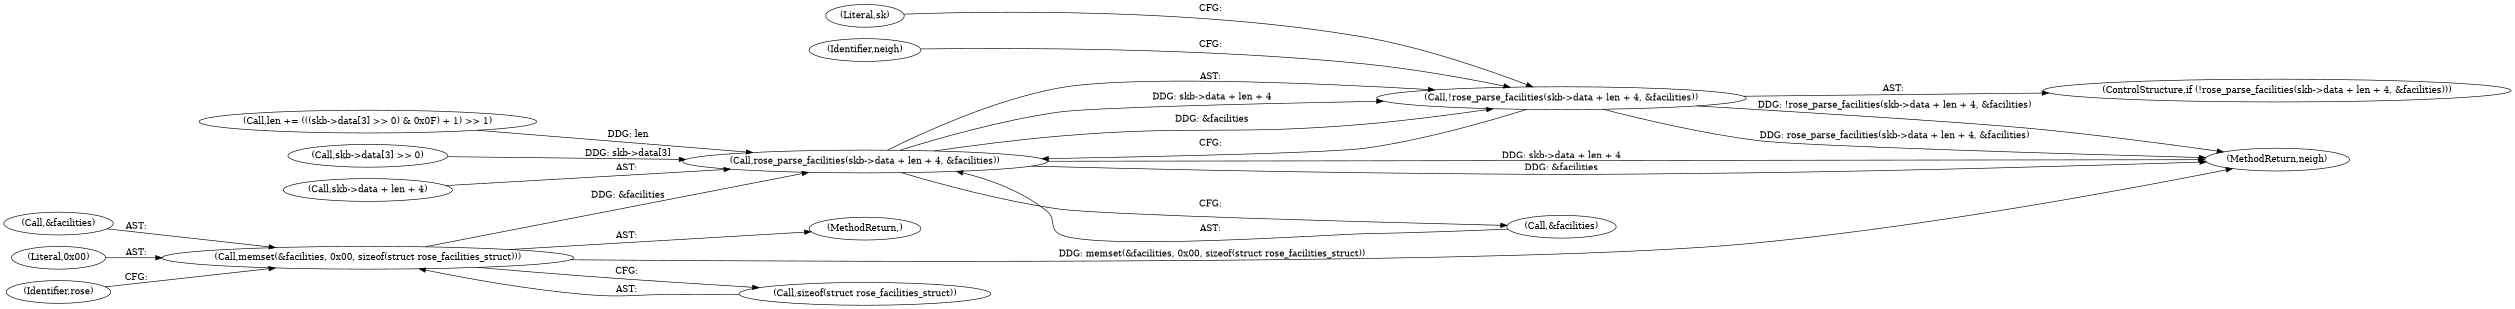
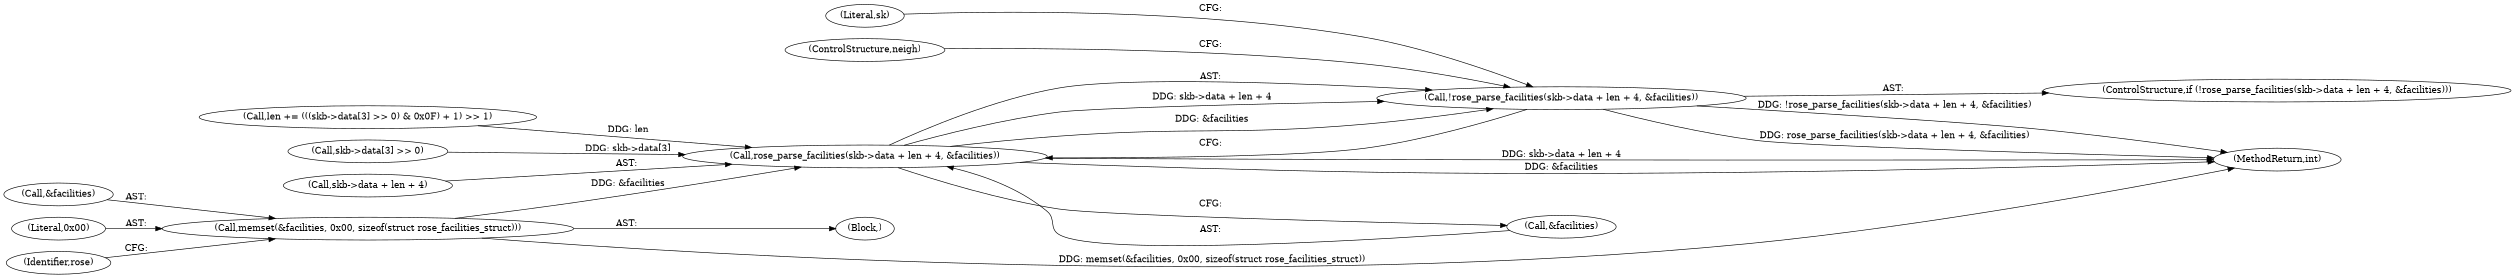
node "(Identifier,neigh)": label "(Identifier,neigh)" -> "(ControlStructure,neigh)"
node "(MethodReturn,neigh)": label "(MethodReturn,neigh)" -> "(MethodReturn,int)"
node "(MethodReturn,)": label "(MethodReturn,)" -> "(Block,)"
node "(Call,sizeof(struct rose_facilities_struct))": removed
